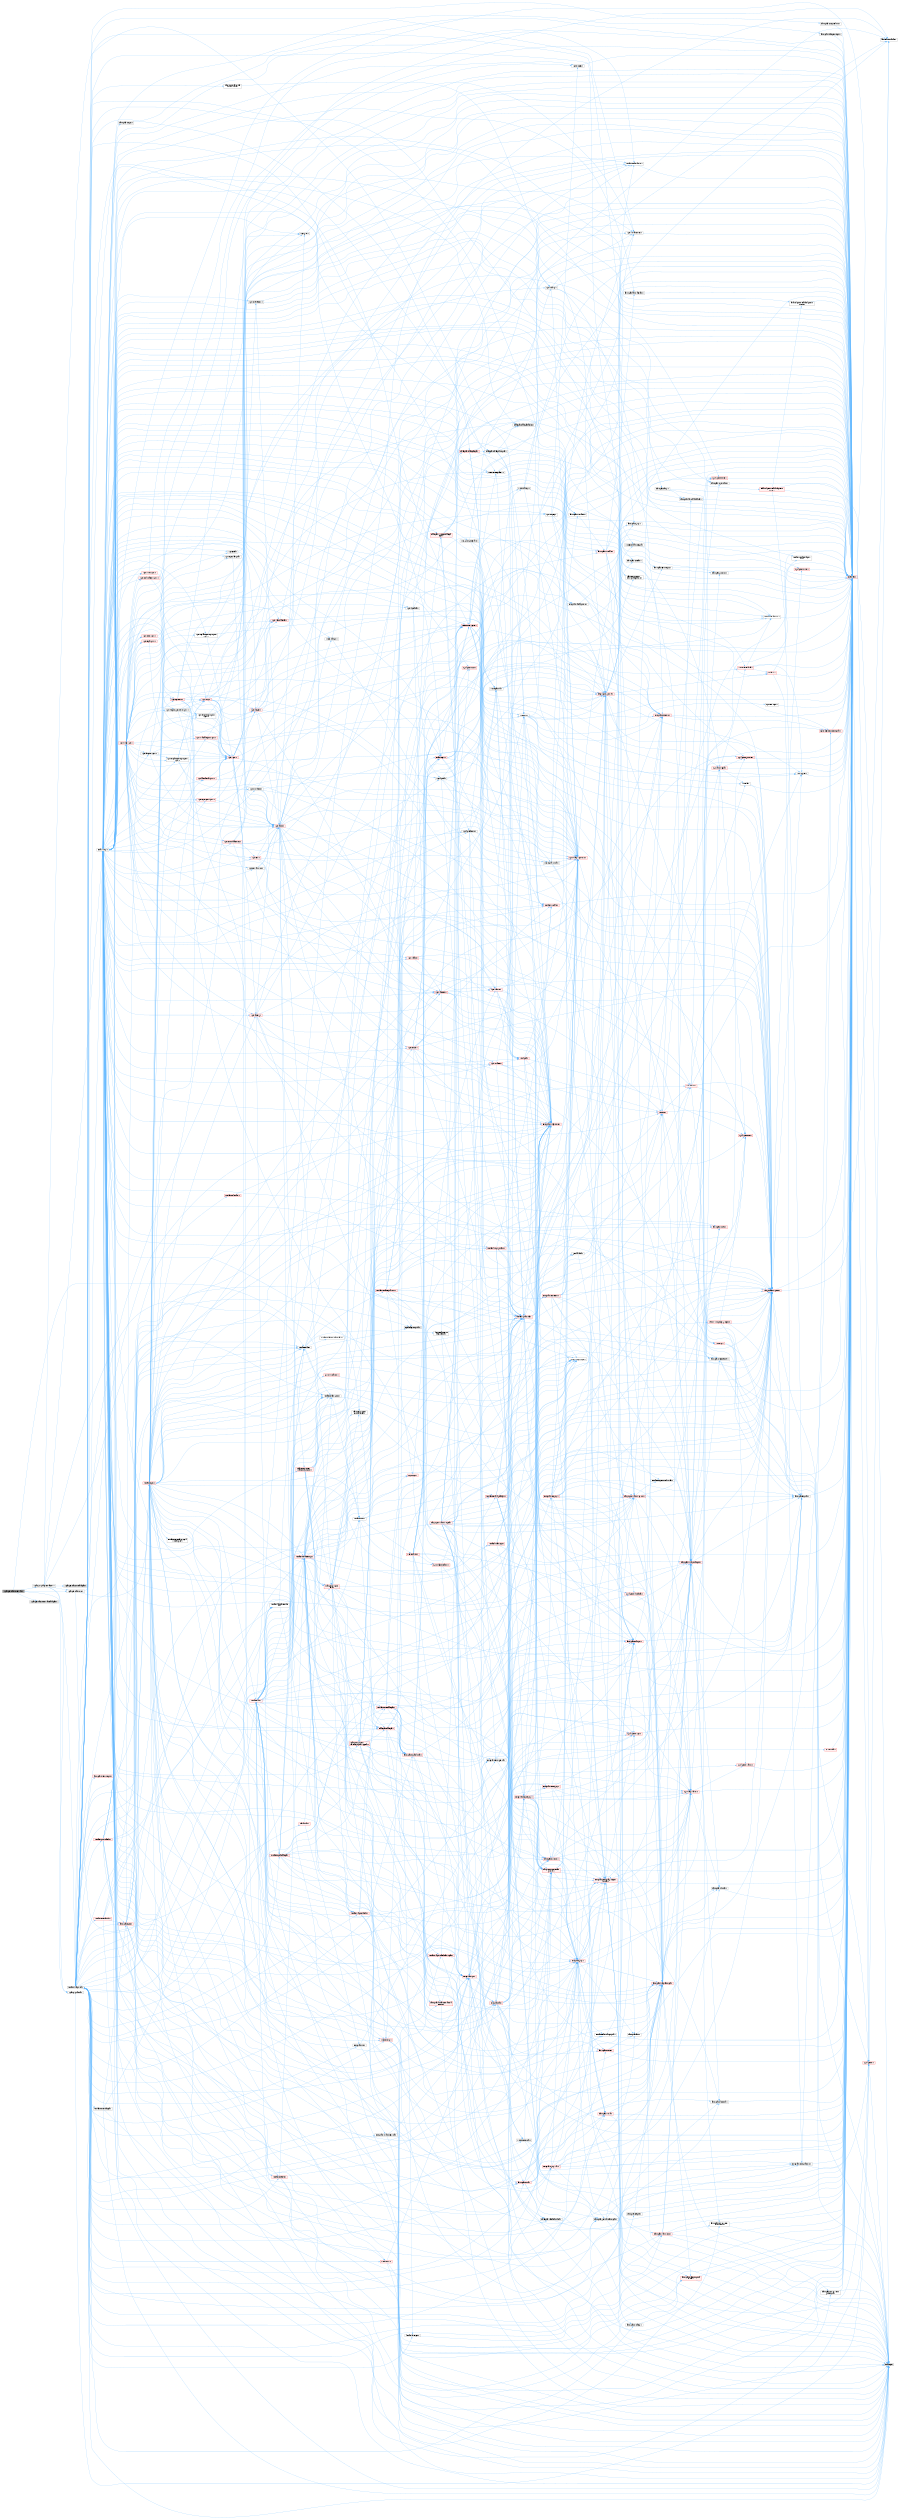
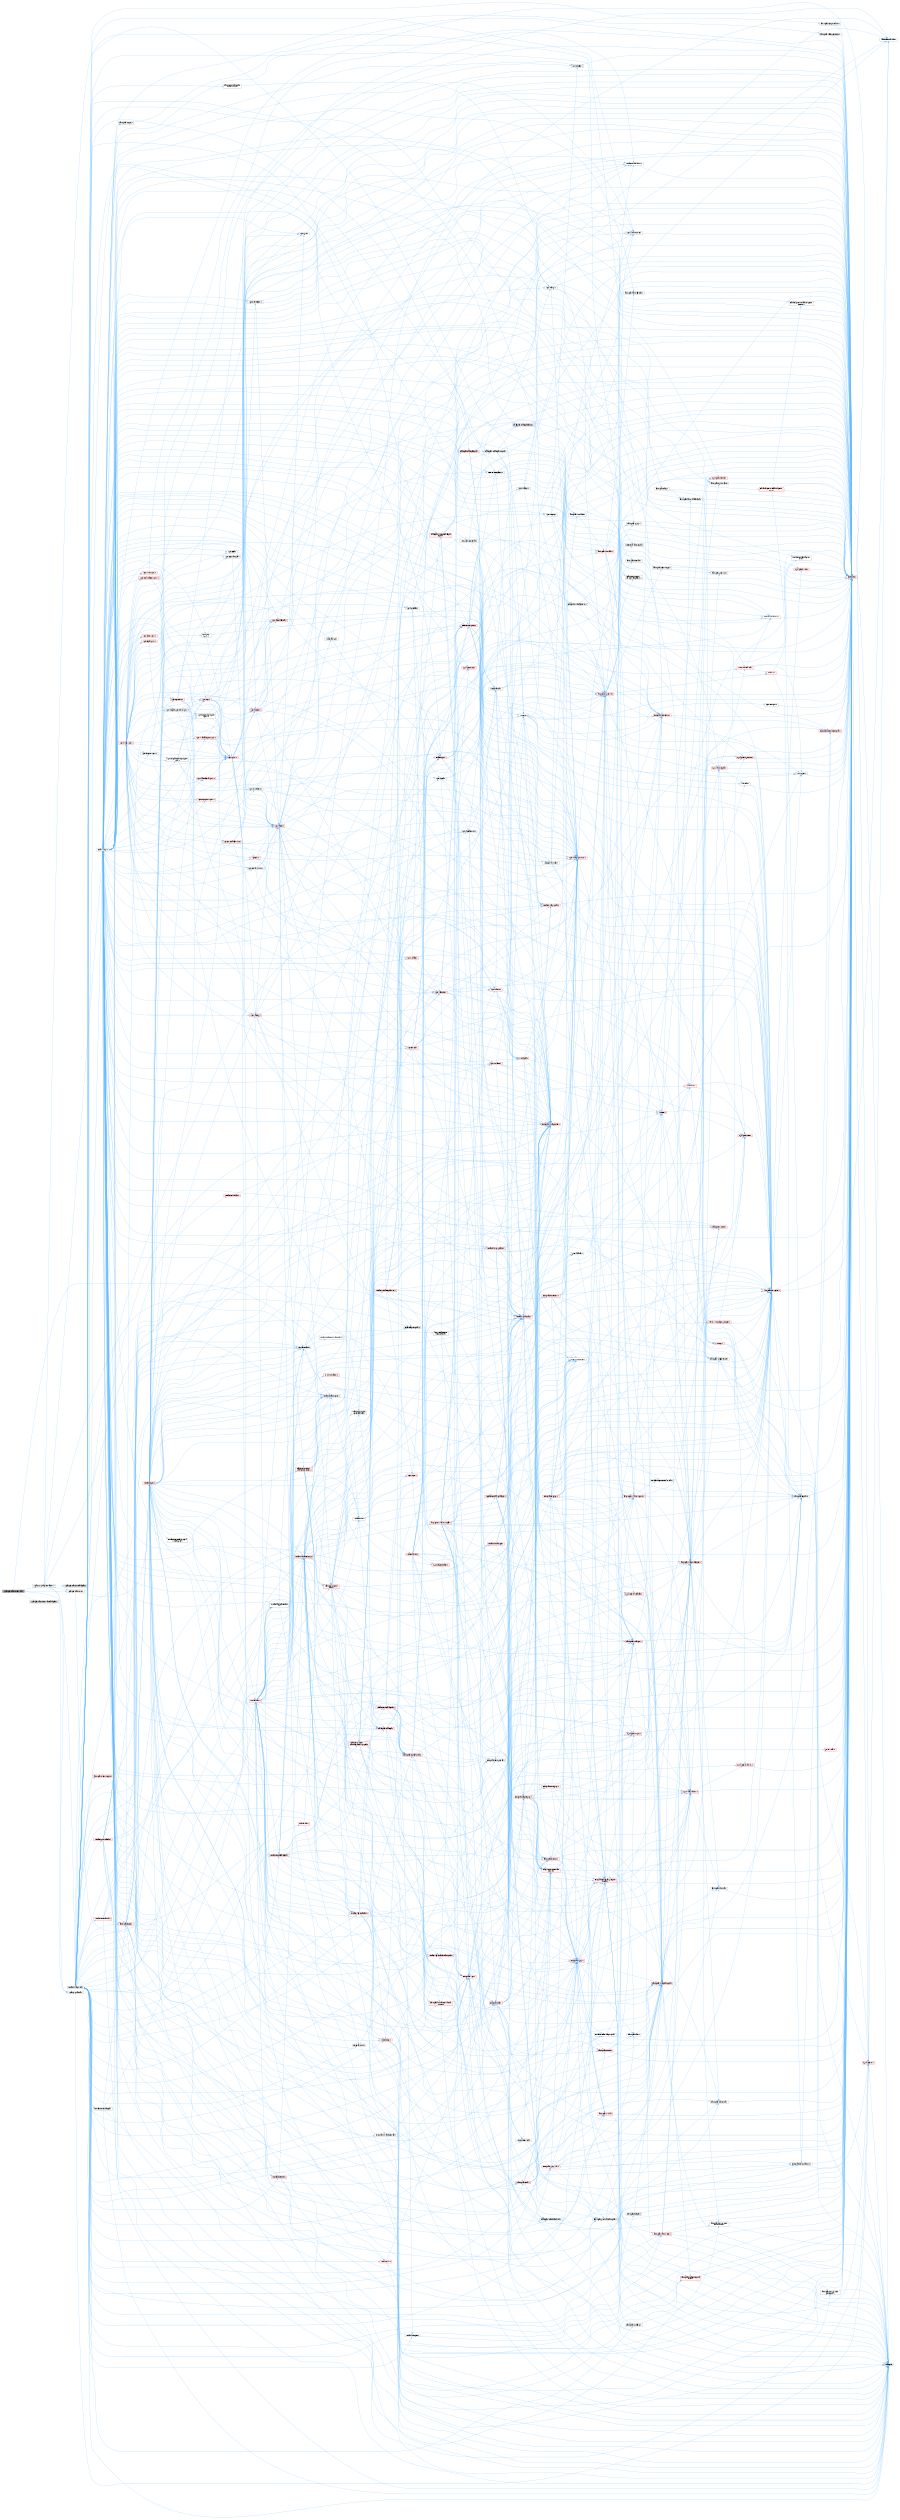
node "Math/ScaleRotationTranslation Matrix.h": label "Math/ScaleRotationTranslation Matrix.h" -> "Math/Array Matrix.h"
node "UObject/UniquePtr.h": label "UObject/UniquePtr.h" -> "UObject/UnrealNames.h"
